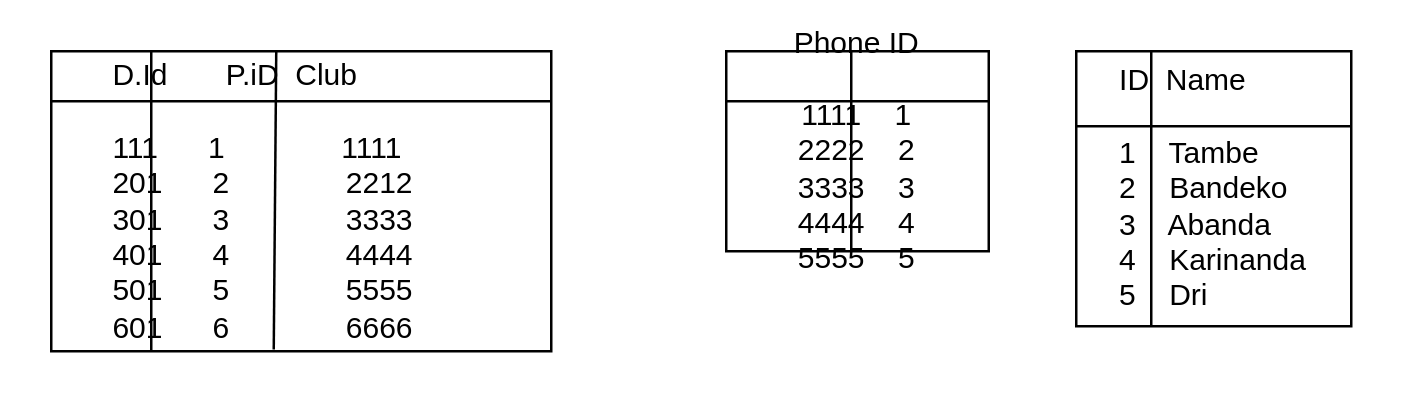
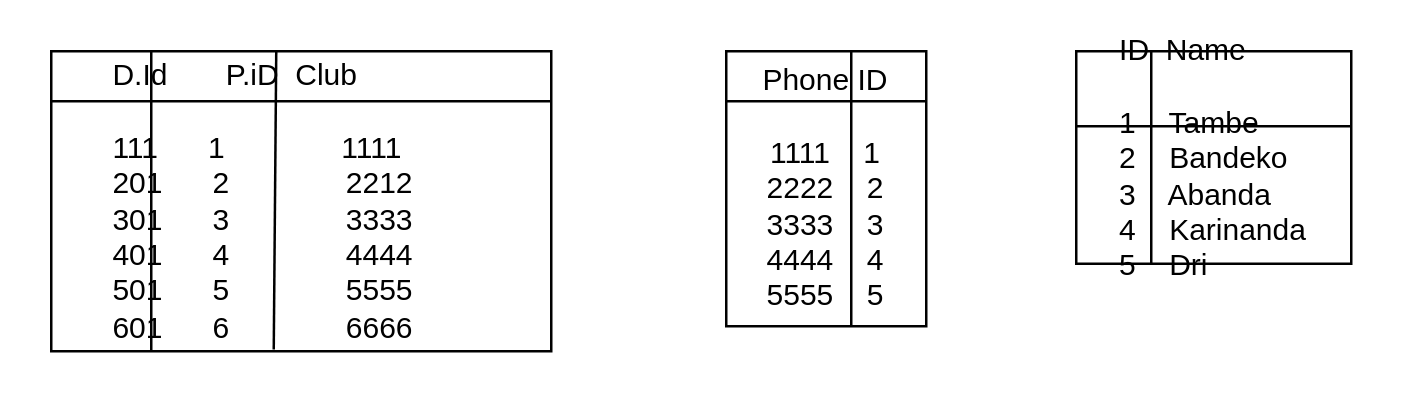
node "Phone ID 1111 1 2222 2 3333 3 4444 4 5555 5": size 263x200 -> 200x275
node "ID Name 1 Tambe 2 Bandeko 3 Abanda 4 Karinanda 5 Dri": size 275x275 -> 275x213
